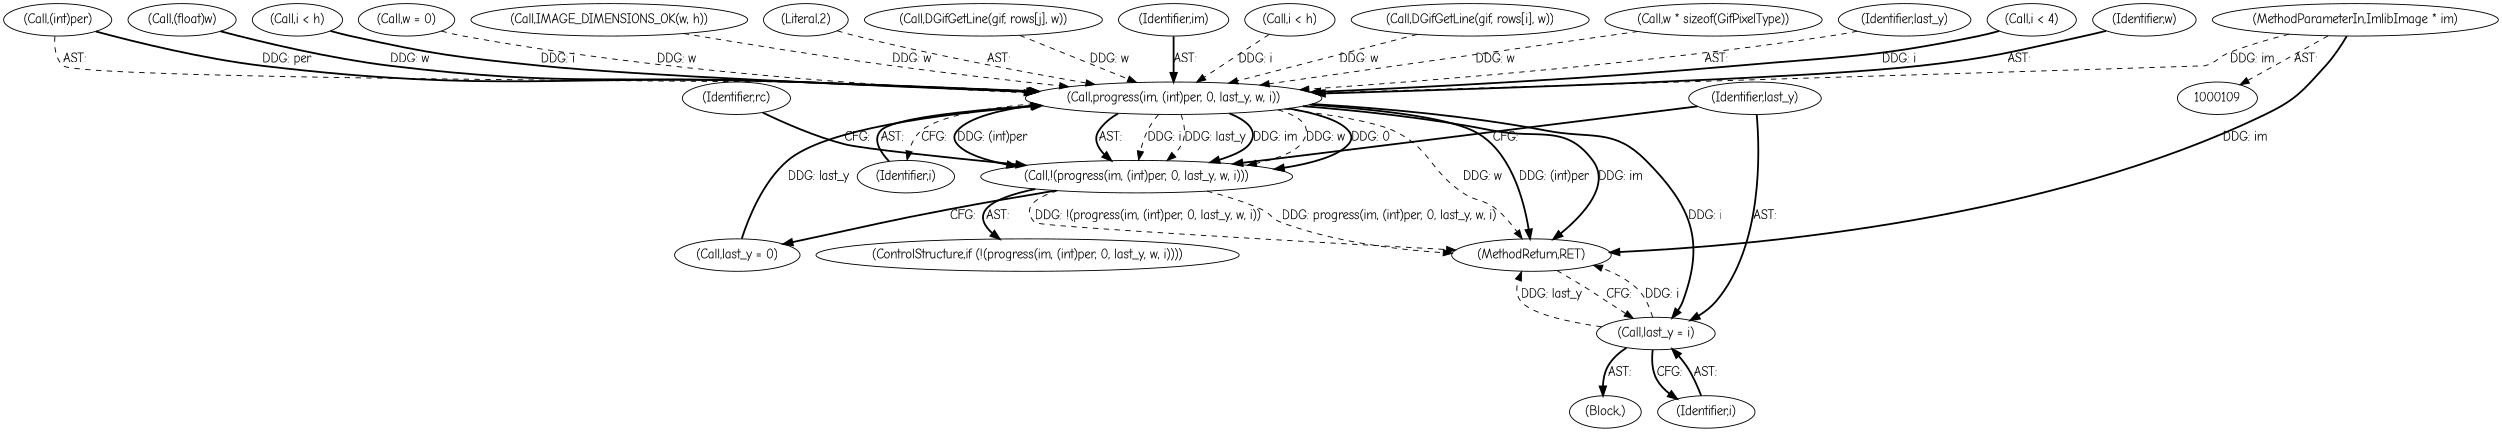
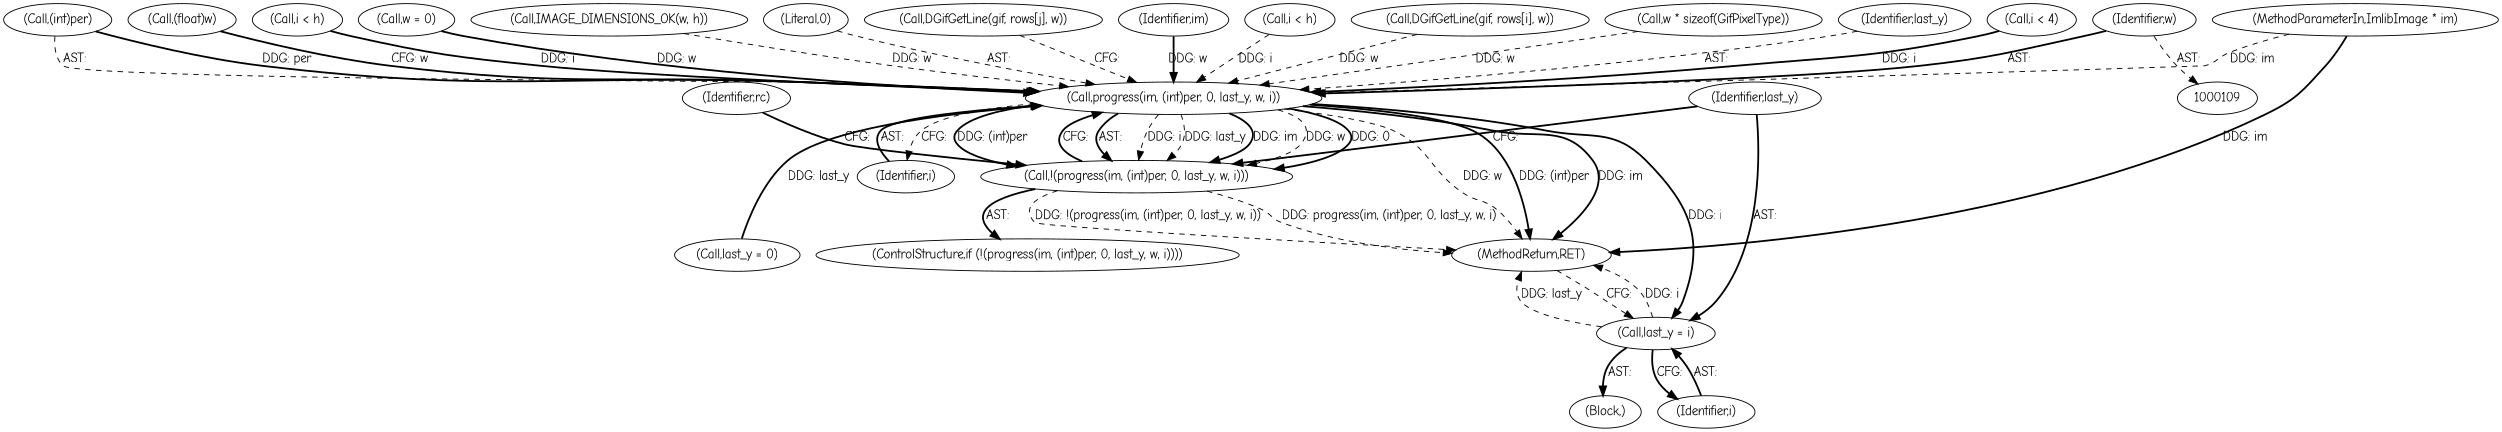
node "(Literal,2)": label "(Literal,2)" -> "(Literal,0)"
edge "(MethodParameterIn,ImlibImage * im)" -> "1000109": now "(Identifier,w)" -> "1000109"
edge "(Call,(float)w)" -> "(Call,progress(im, (int)per, 0, last_y, w, i))": label "DDG: w" -> "CFG: w"
edge "(Call,DGifGetLine(gif, rows[j], w))" -> "(Call,progress(im, (int)per, 0, last_y, w, i))": label "DDG: w" -> "CFG: "
edge "(Identifier,im)" -> "(Call,progress(im, (int)per, 0, last_y, w, i))": label "AST: " -> "DDG: w"
edge "(Call,w = 0)" -> "(Call,progress(im, (int)per, 0, last_y, w, i))": style dashed -> bold
edge "(Call,!(progress(im, (int)per, 0, last_y, w, i)))" -> "(Call,last_y = 0)": now "(Call,!(progress(im, (int)per, 0, last_y, w, i)))" -> "(Call,progress(im, (int)per, 0, last_y, w, i))"
